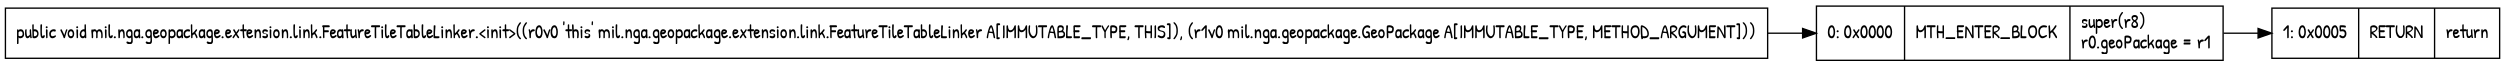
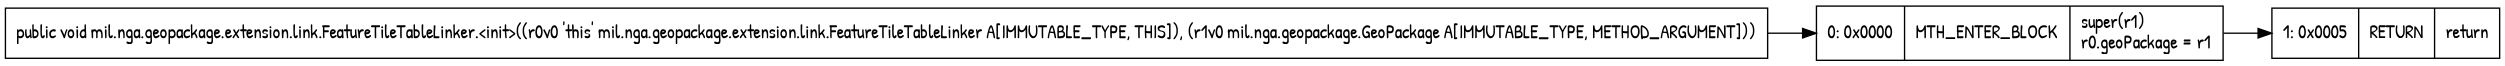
node "0: 0x0000": text "super(r8)" -> "super(r1)"
